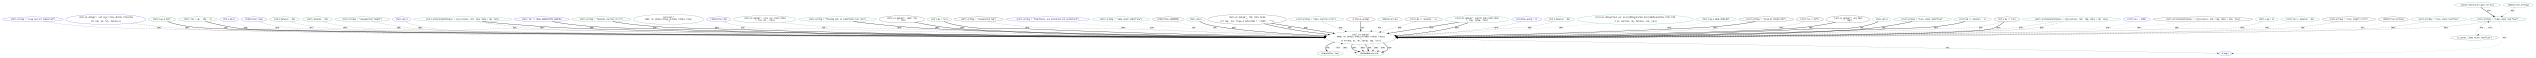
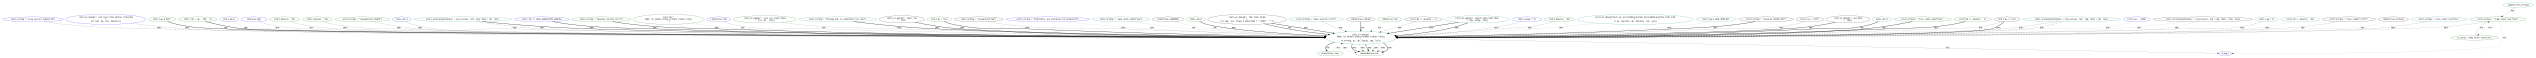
node "(ControlStructure,goto error;)": removed
node "(Identifier,tag)": label "(Identifier,tag)" -> "(Invalid,tag)"
node "(Literal,optag)": label "(Literal,optag)" -> "(Identifier,optag)"
node "(Invalid,optag = 0)": label "(Invalid,optag = 0)" -> "(Call,optag = 0)"
